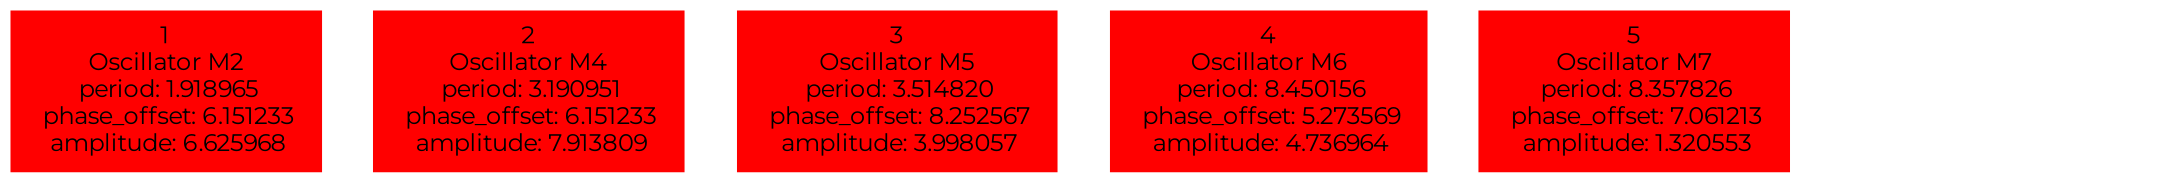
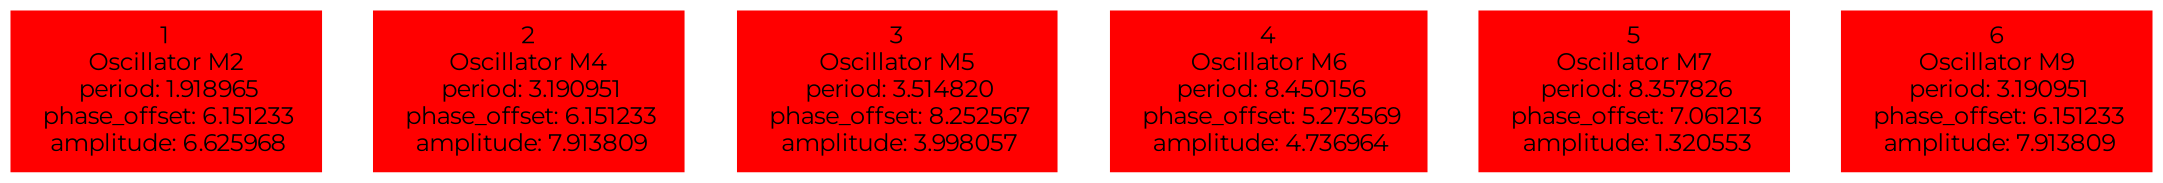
node "6": added
